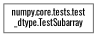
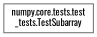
node "numpy.core.tests.test _dtype.TestSubarray": label "numpy.core.tests.test _dtype.TestSubarray" -> "numpy.core.tests.test _tests.TestSubarray"
